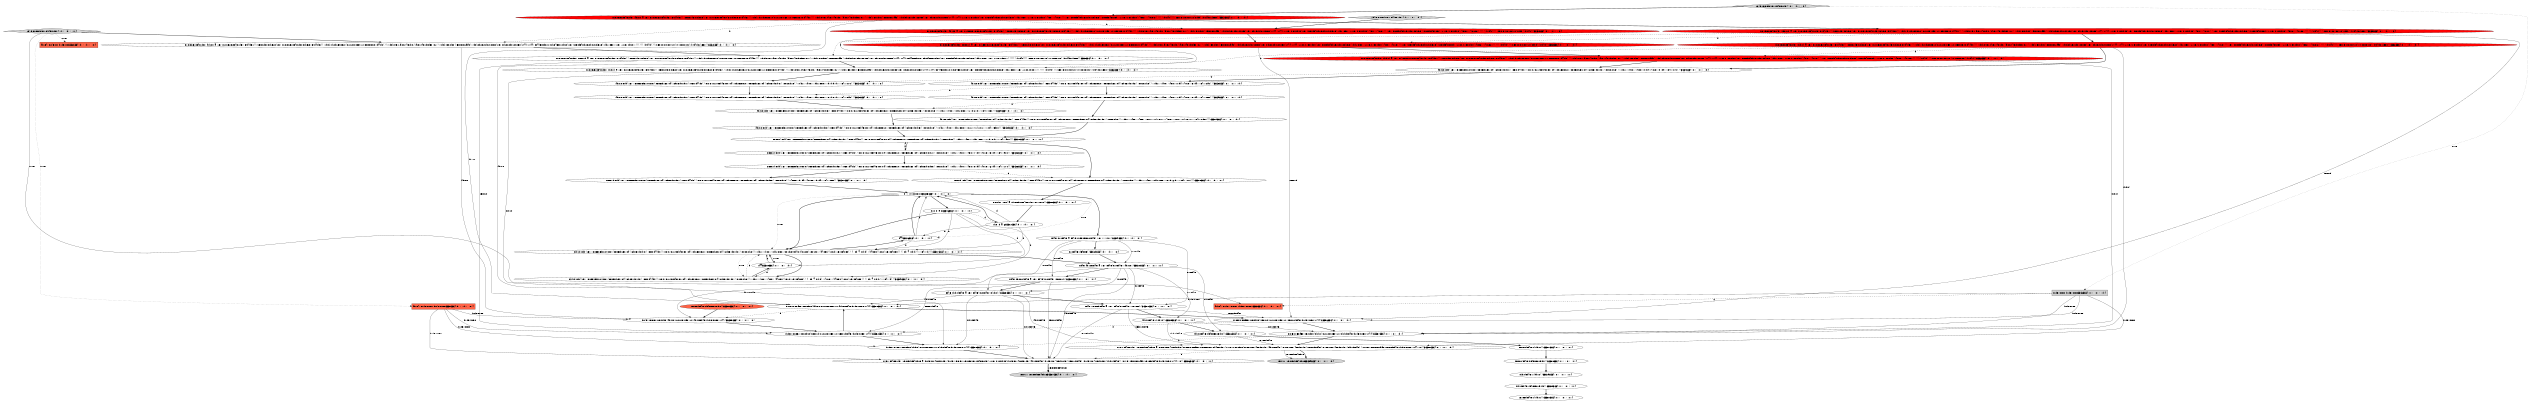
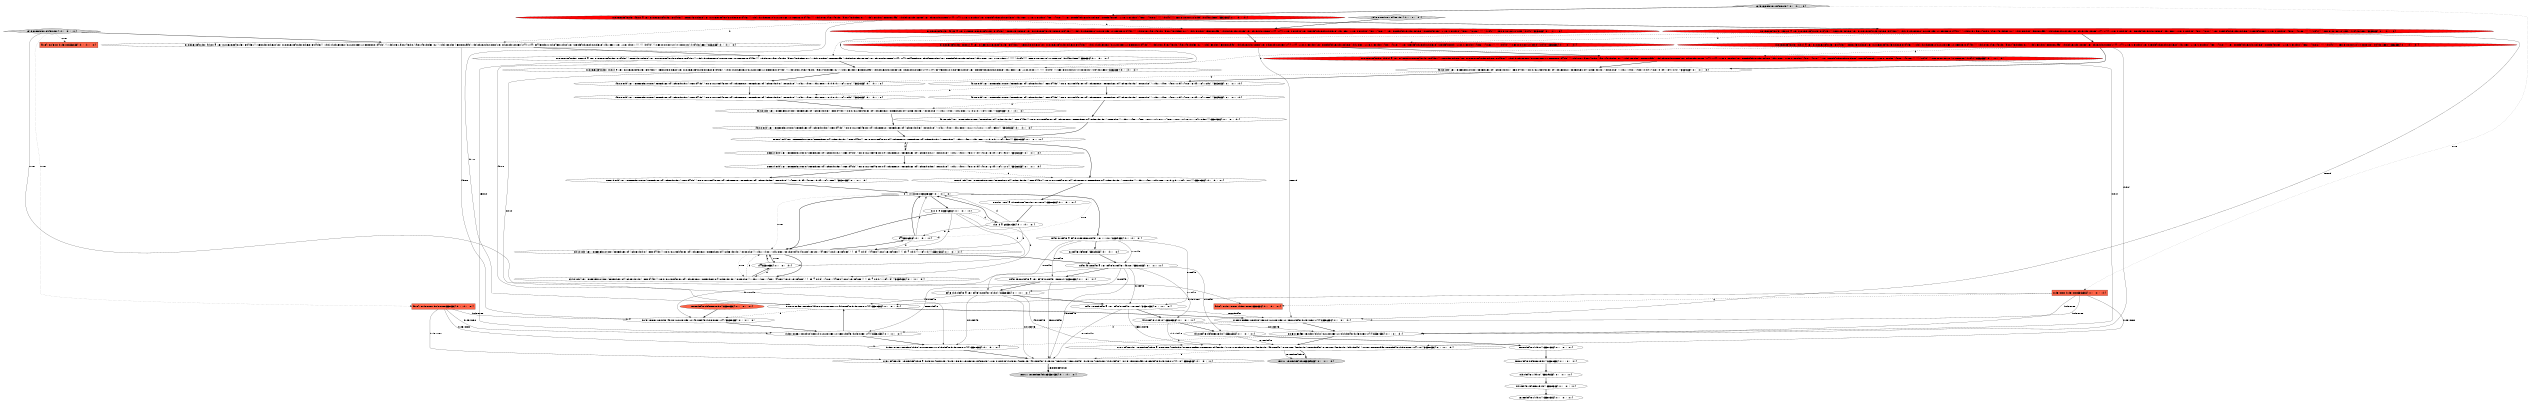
node "IndexSpec indexSpec@@@2@@@['1', '1', '0']": fillcolor lightgray -> tomato
edge "thirdFile.mkdirs()@@@29@@@['1', '1', '1']" -> "thirdFile.deleteOnExit()@@@30@@@['1', '1', '1']": added
